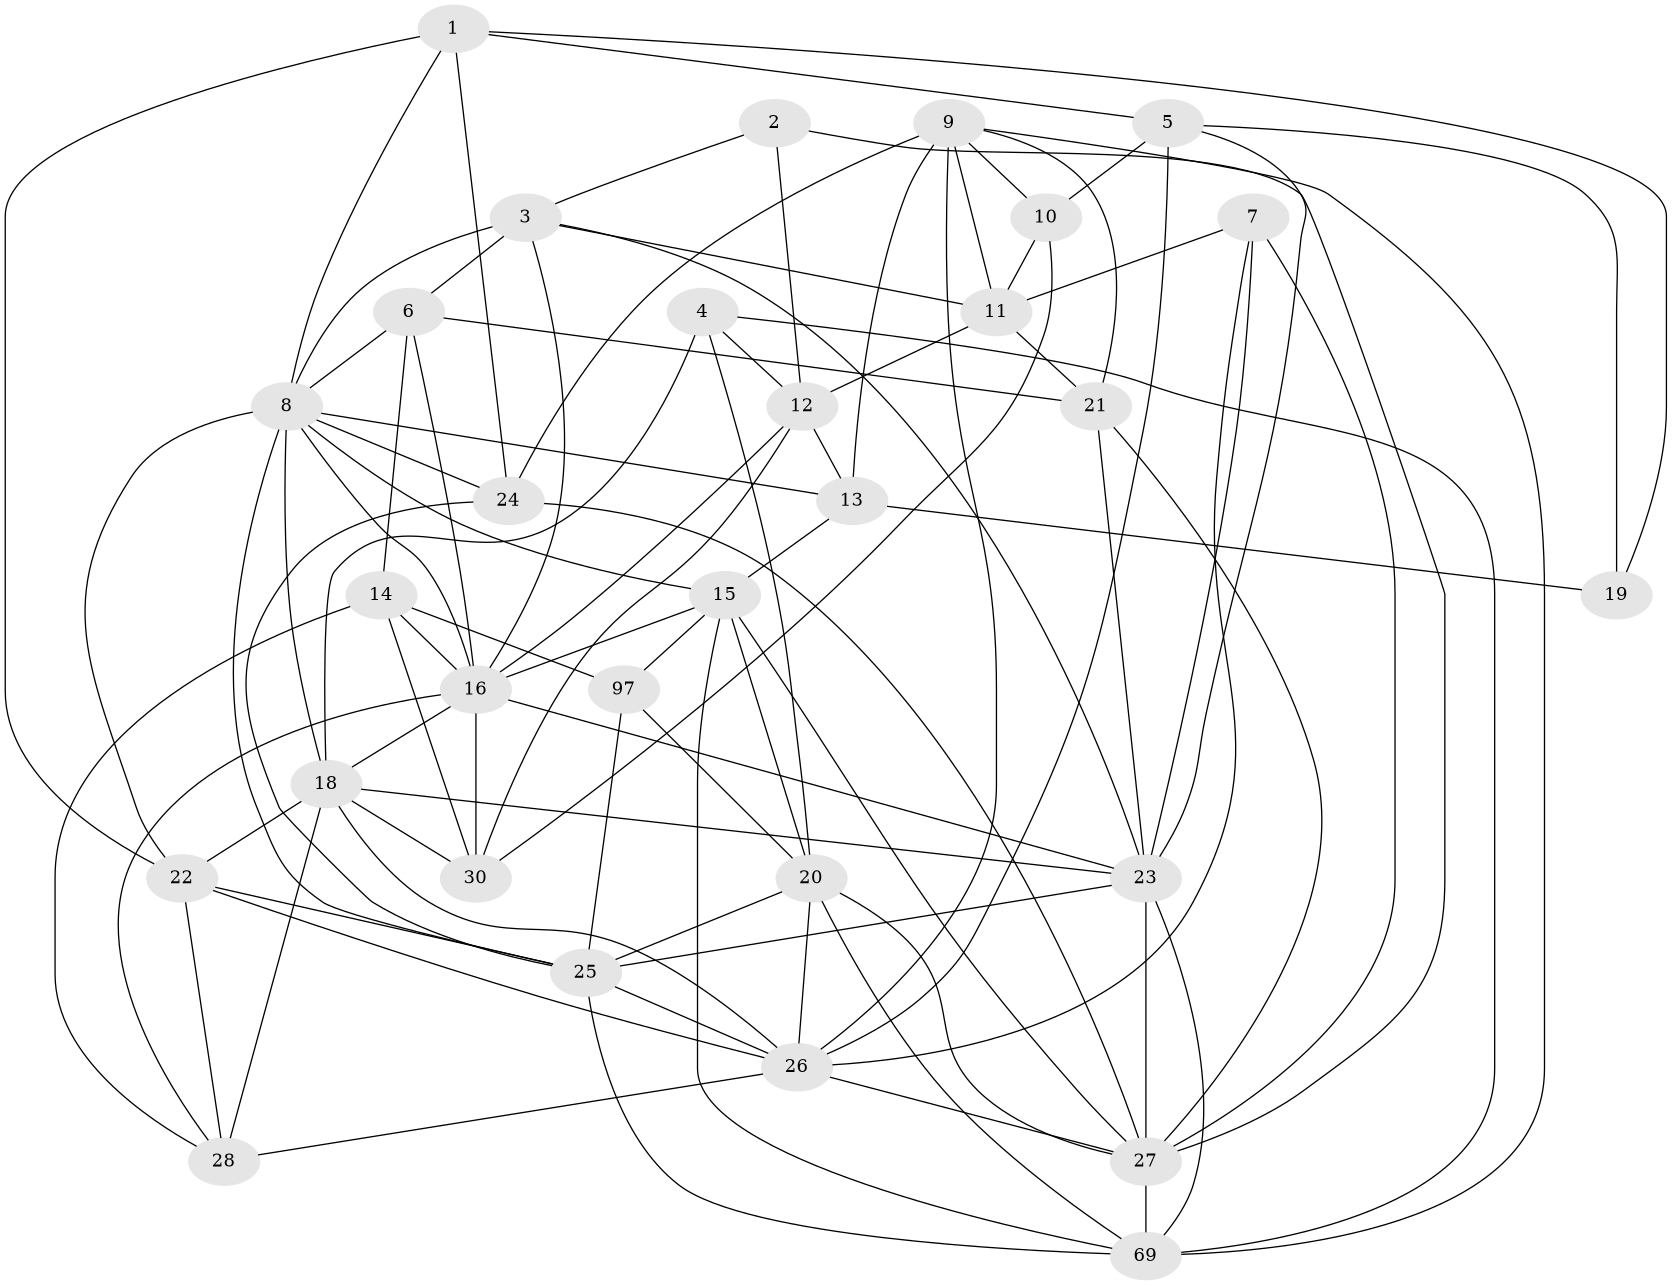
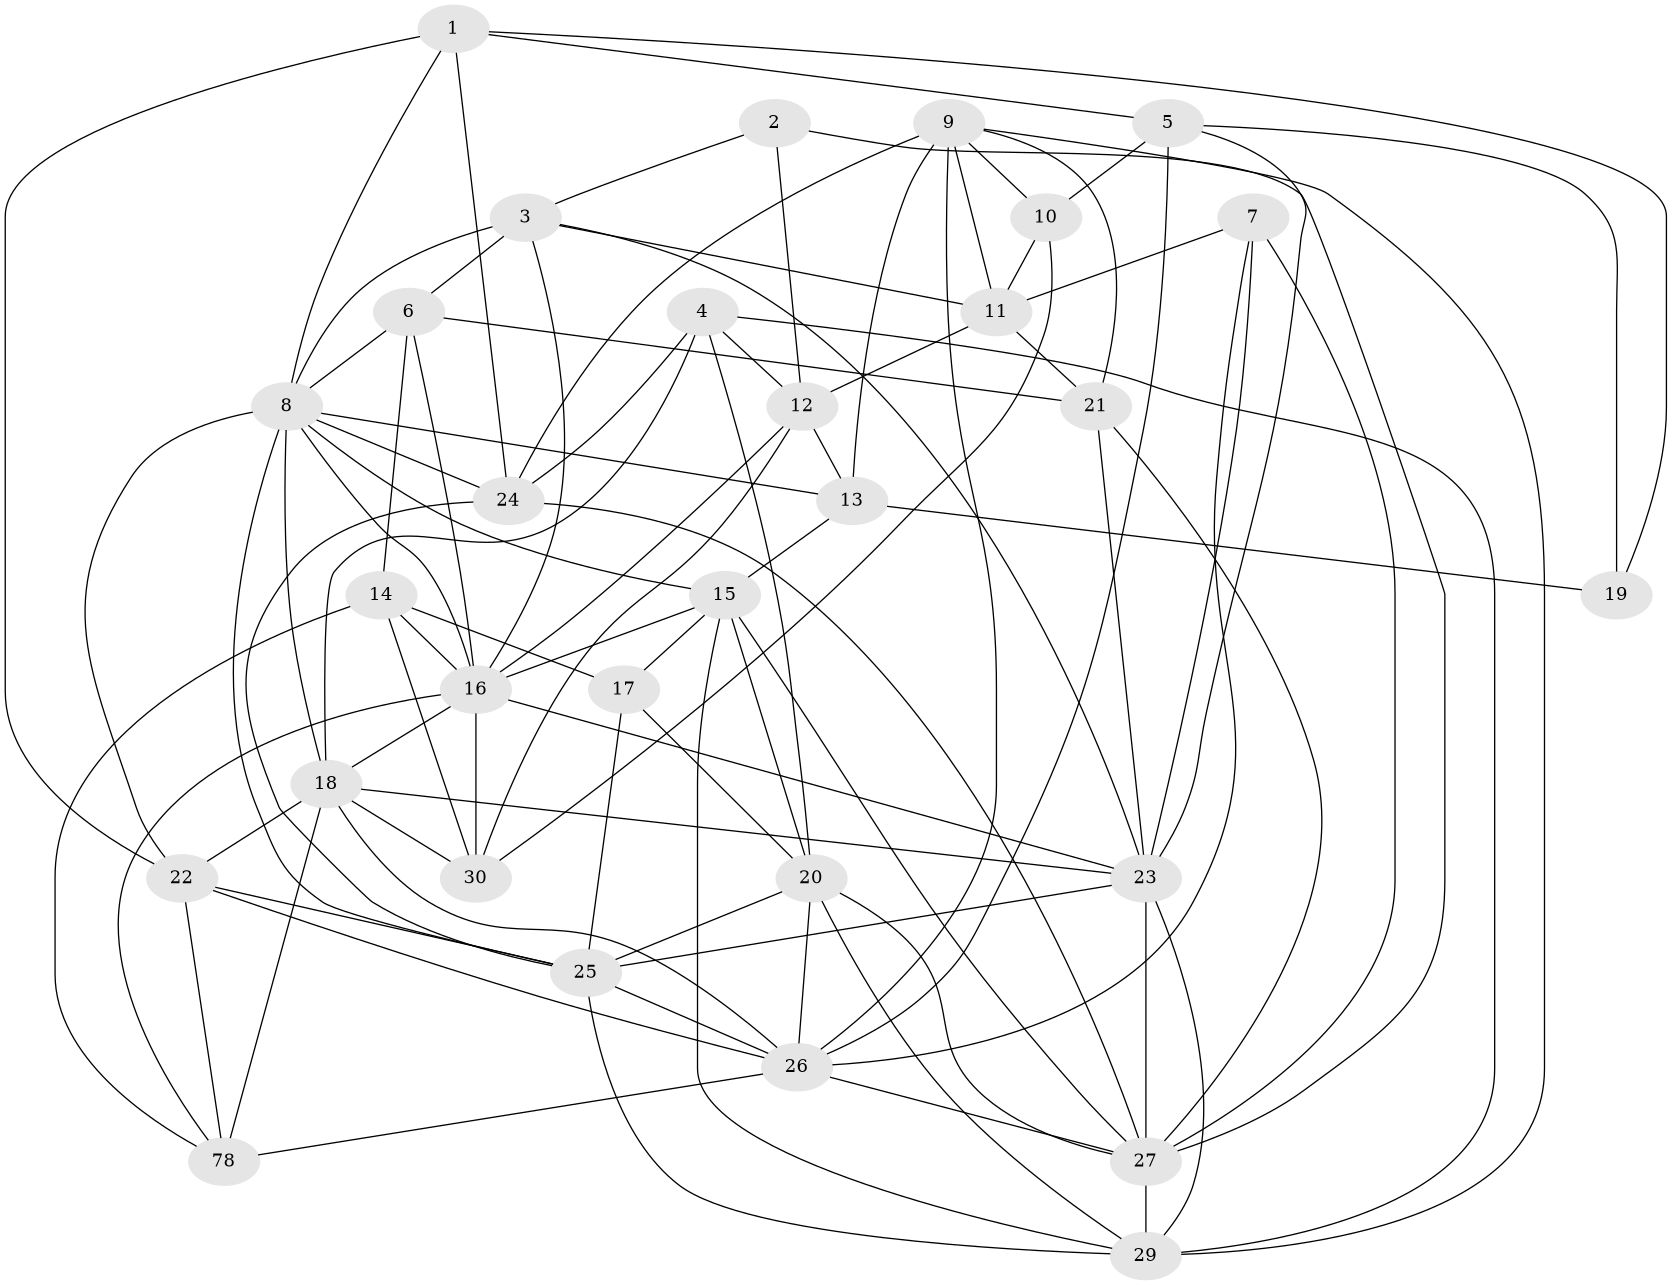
edge "4" -- "24": added
node "97": label "97" -> "17"
node "28": label "28" -> "78"
node "69": label "69" -> "29"
